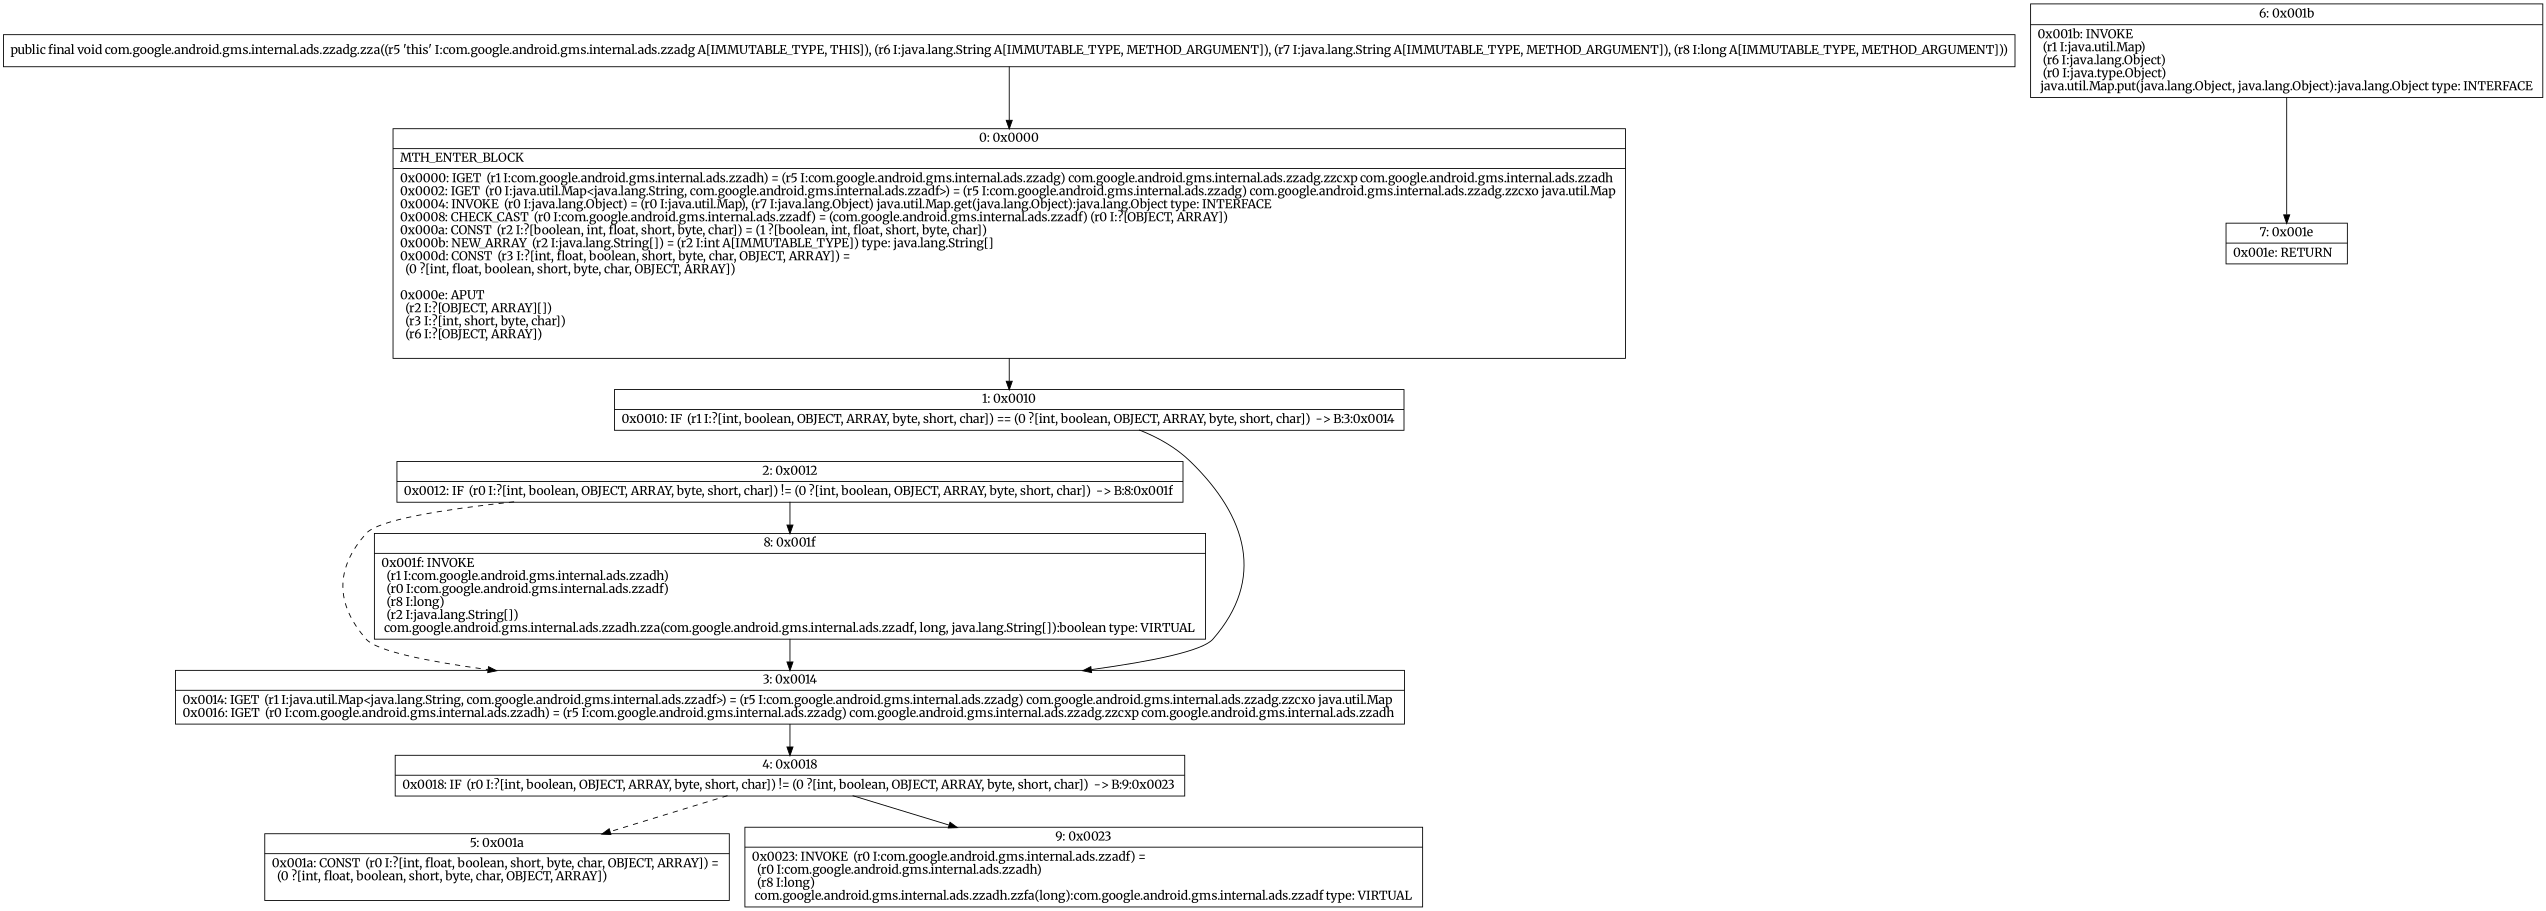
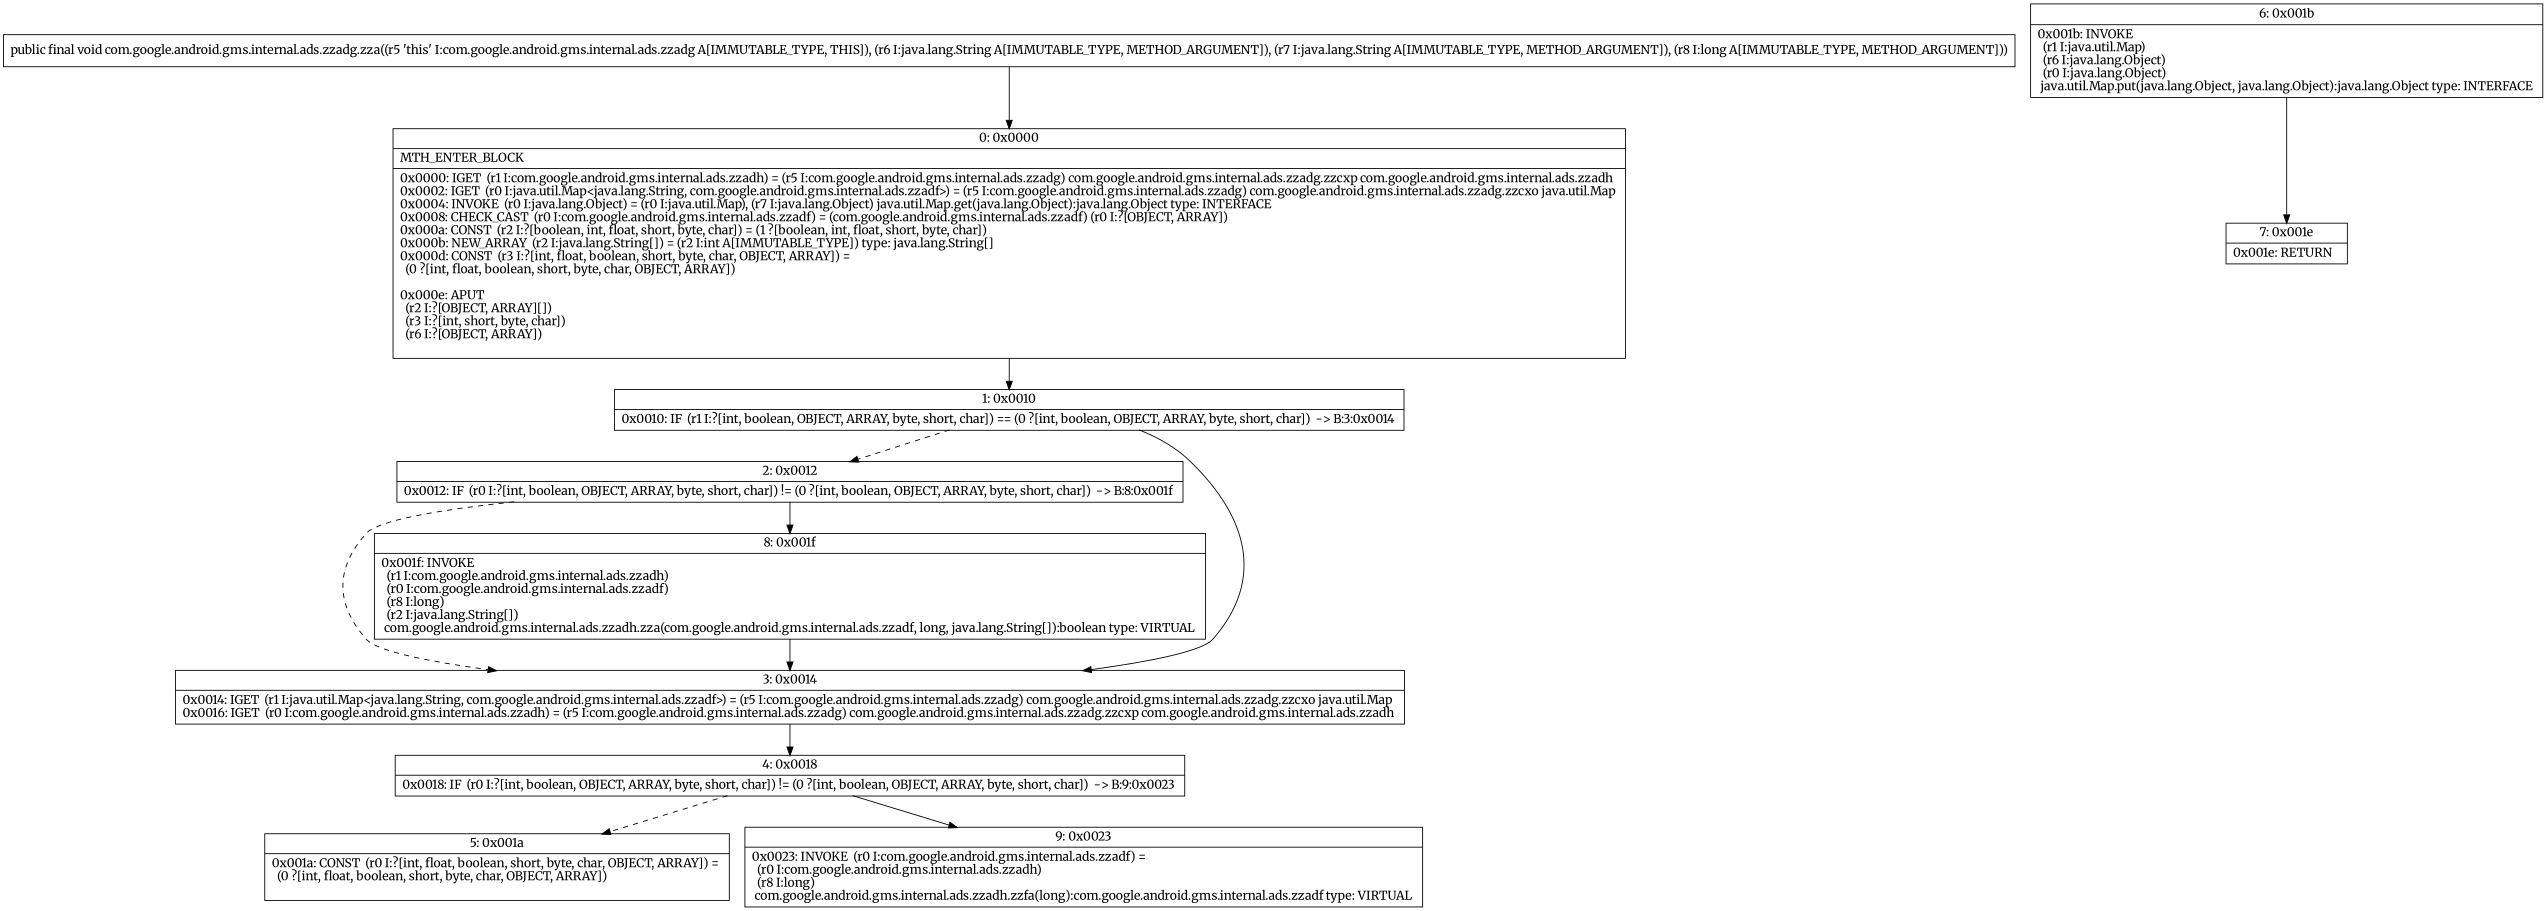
node "6: 0x001b": text "(r0 I:java.type.Object)" -> "(r0 I:java.lang.Object)"
edge "1: 0x0010" -> "2: 0x0012": added
